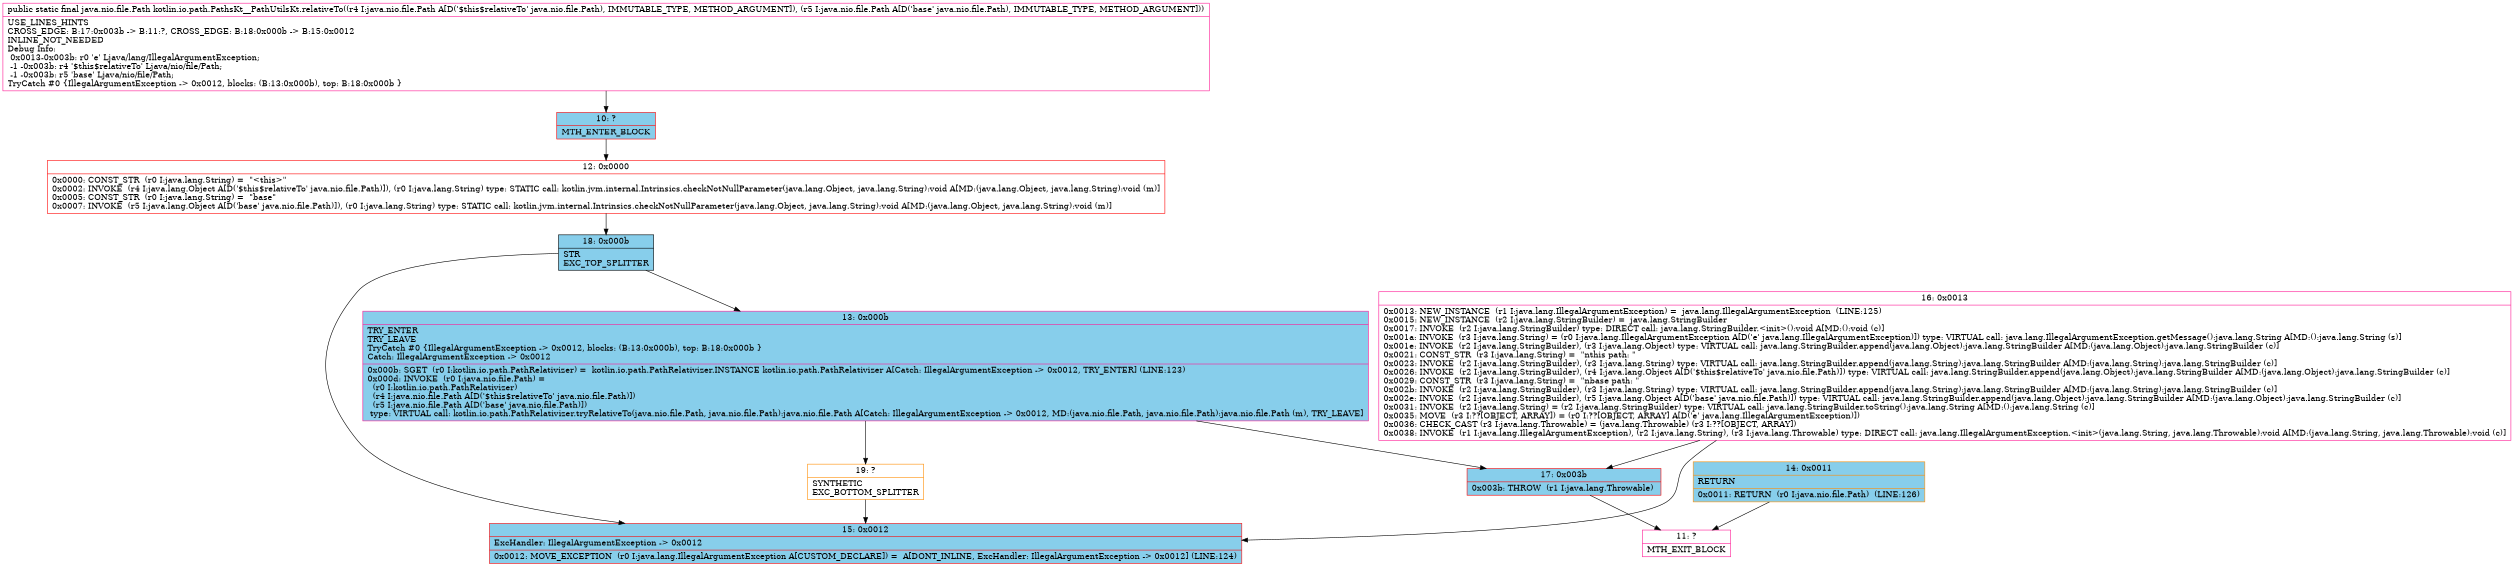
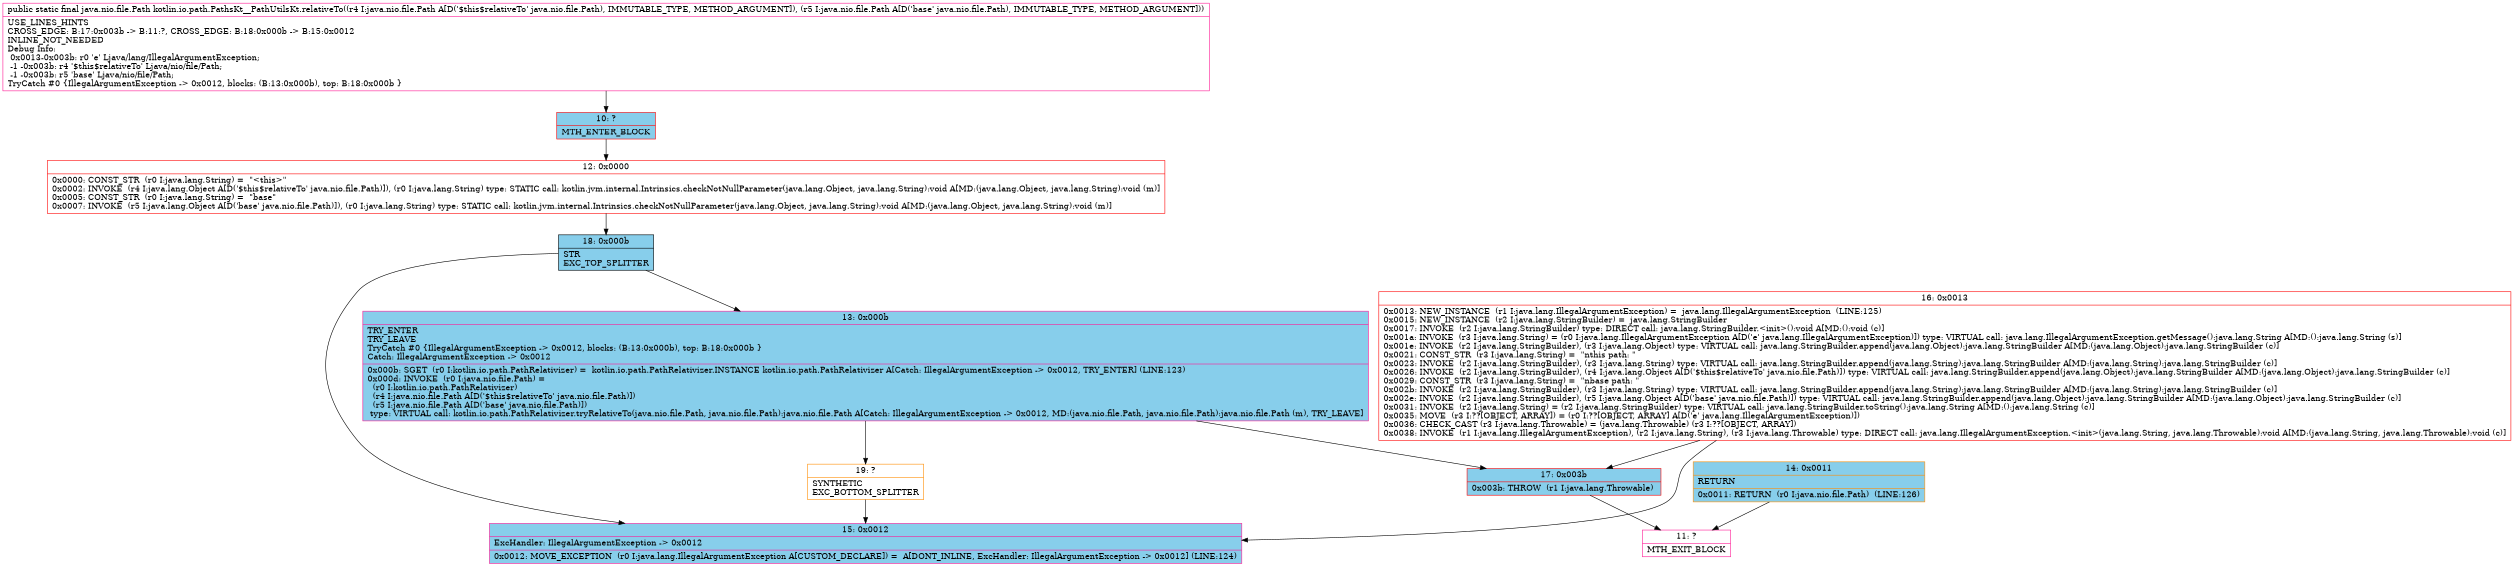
node "16: 0x0013": color deeppink -> red
node "15: 0x0012": color red -> deeppink
